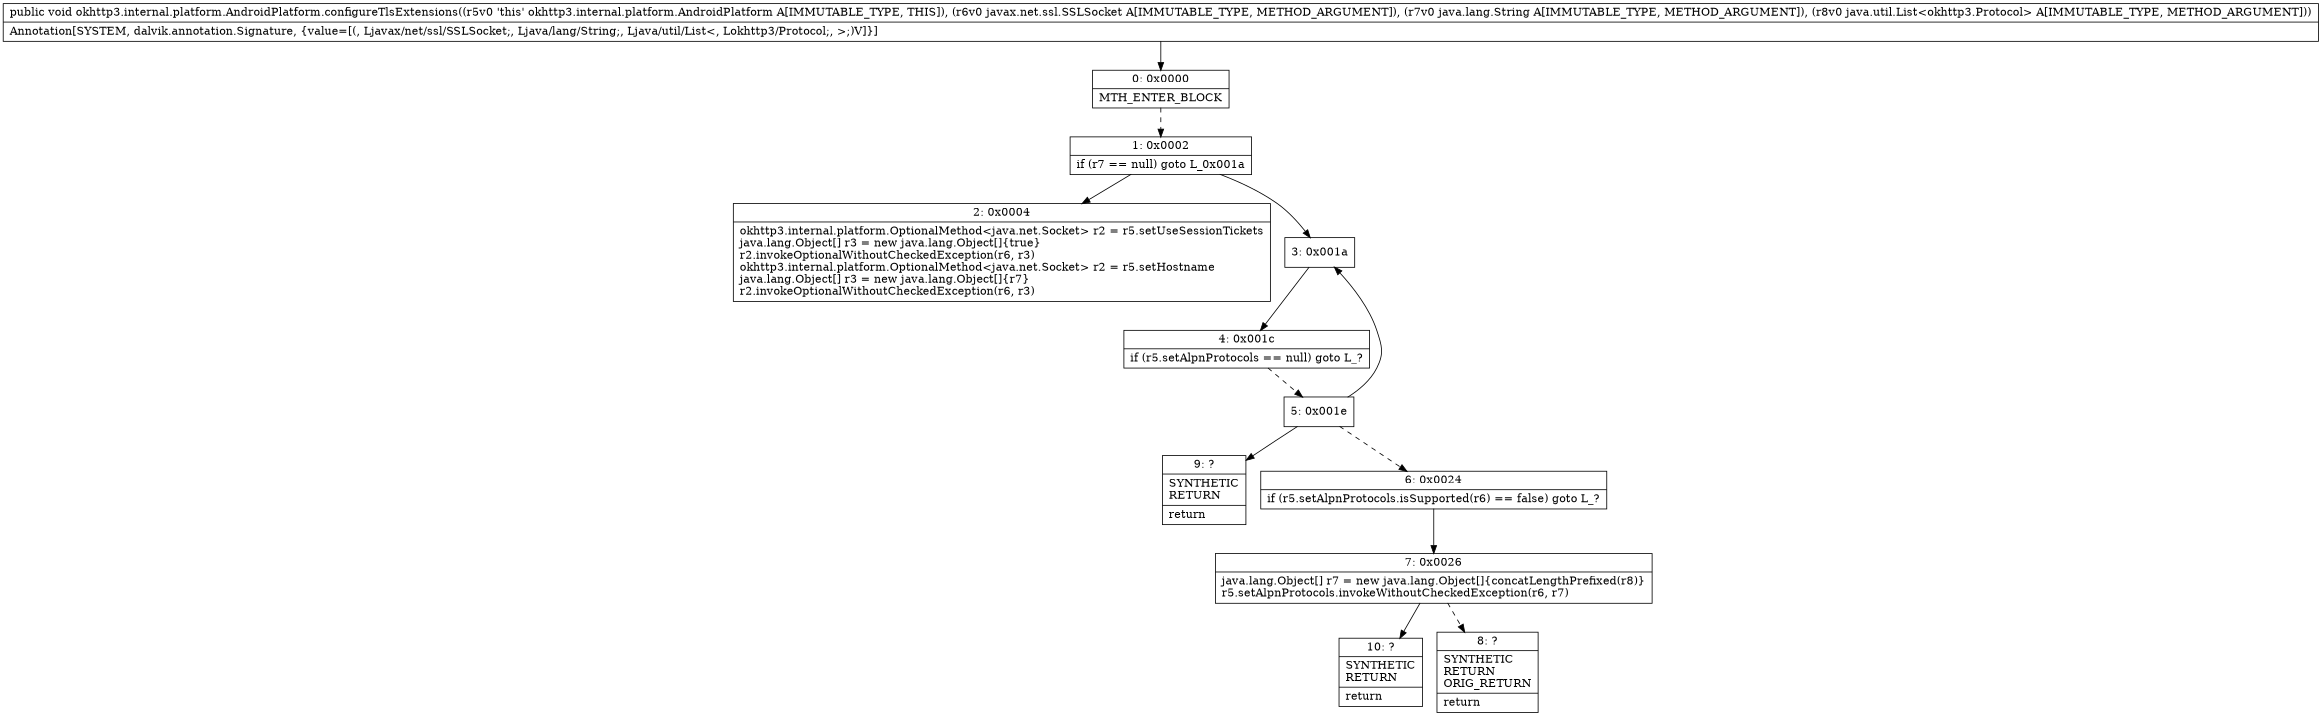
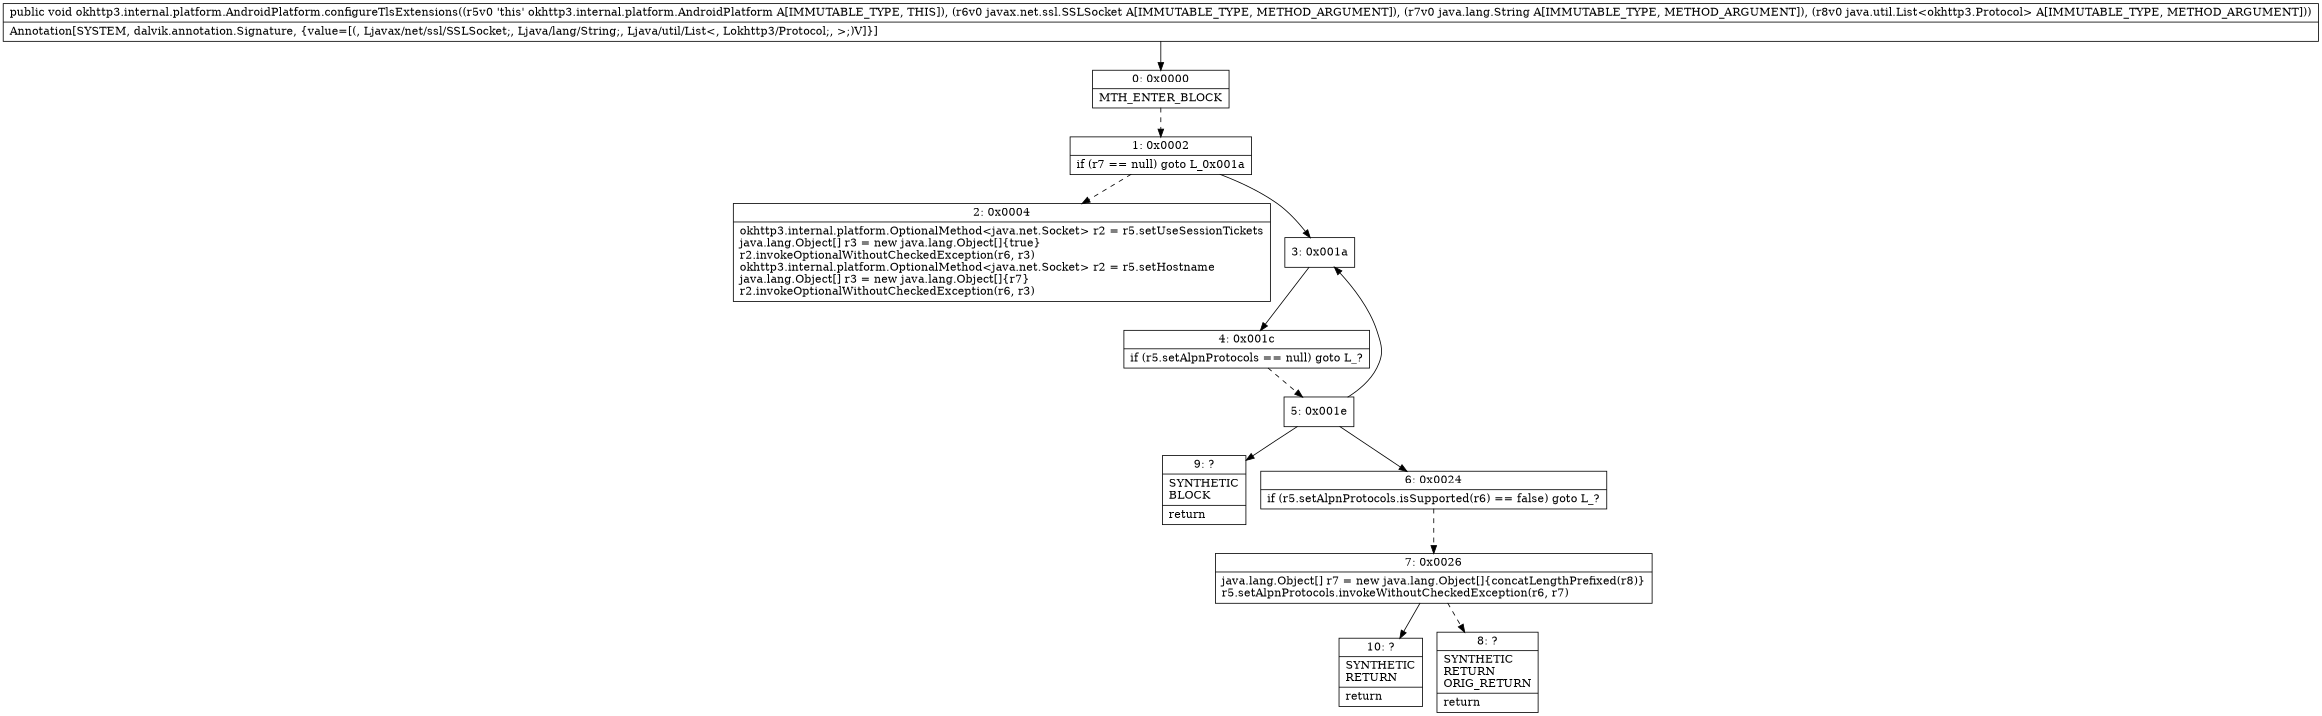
edge "1: 0x0002" -> "2: 0x0004": style solid -> dashed
edge "5: 0x001e" -> "6: 0x0024": style dashed -> solid
node "9: ?": text "RETURN" -> "BLOCK"
edge "6: 0x0024" -> "7: 0x0026": style solid -> dashed
